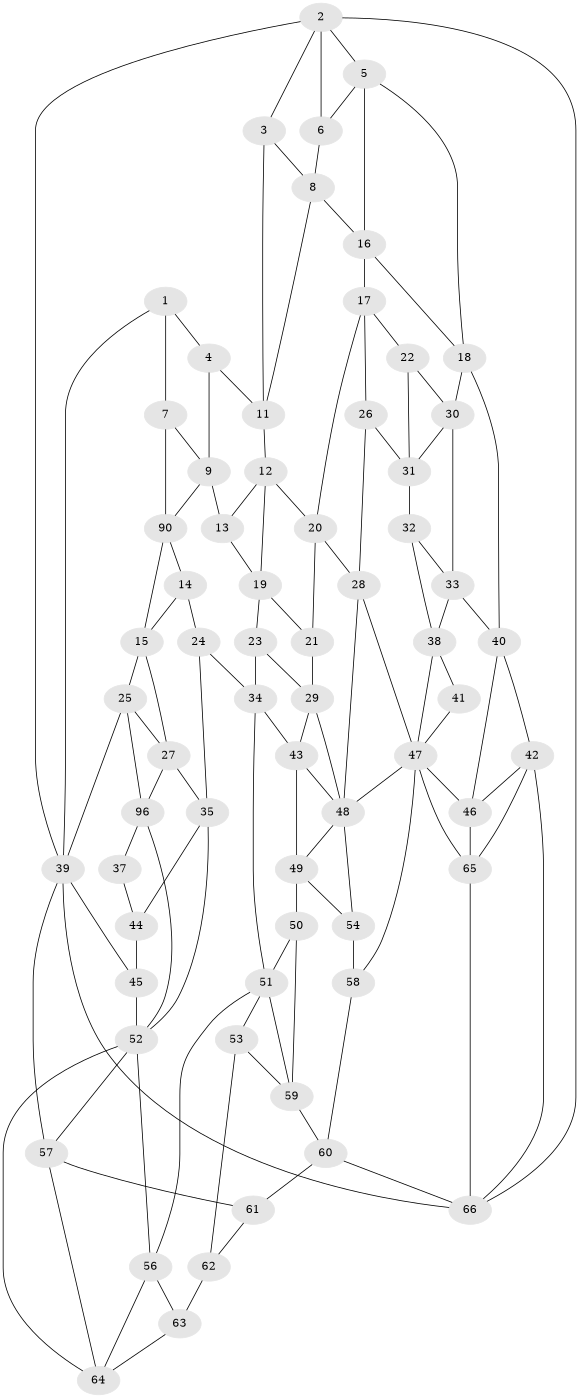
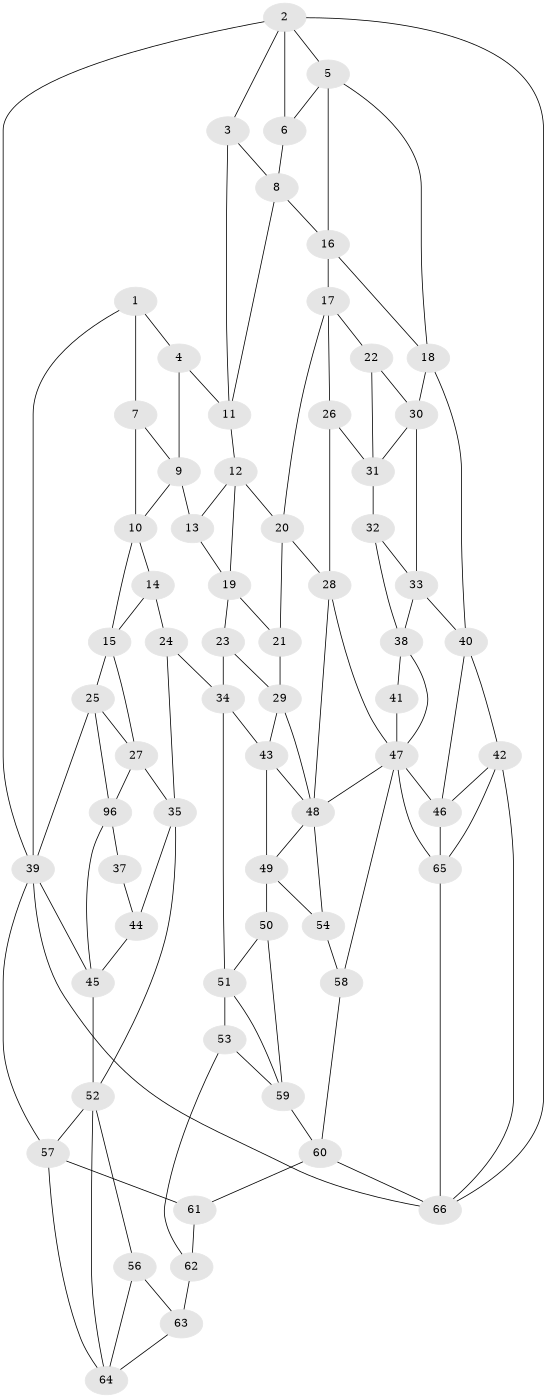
node "90": label "90" -> "10"
edge "96" -- "52": now "96" -- "45"
edge "51" -- "56": removed
